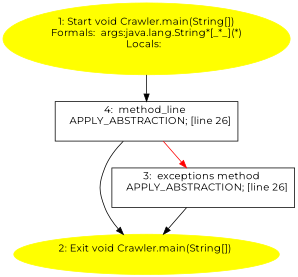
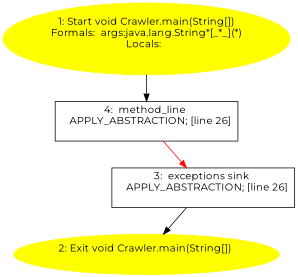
edge "4:  method_line APPLY_ABSTRACTION; [line 26]" -> "2: Exit void Crawler.main(String[])": removed
node "3:  exceptions method APPLY_ABSTRACTION; [line 26]": label "3:  exceptions method APPLY_ABSTRACTION; [line 26]" -> "3:  exceptions sink APPLY_ABSTRACTION; [line 26]"
